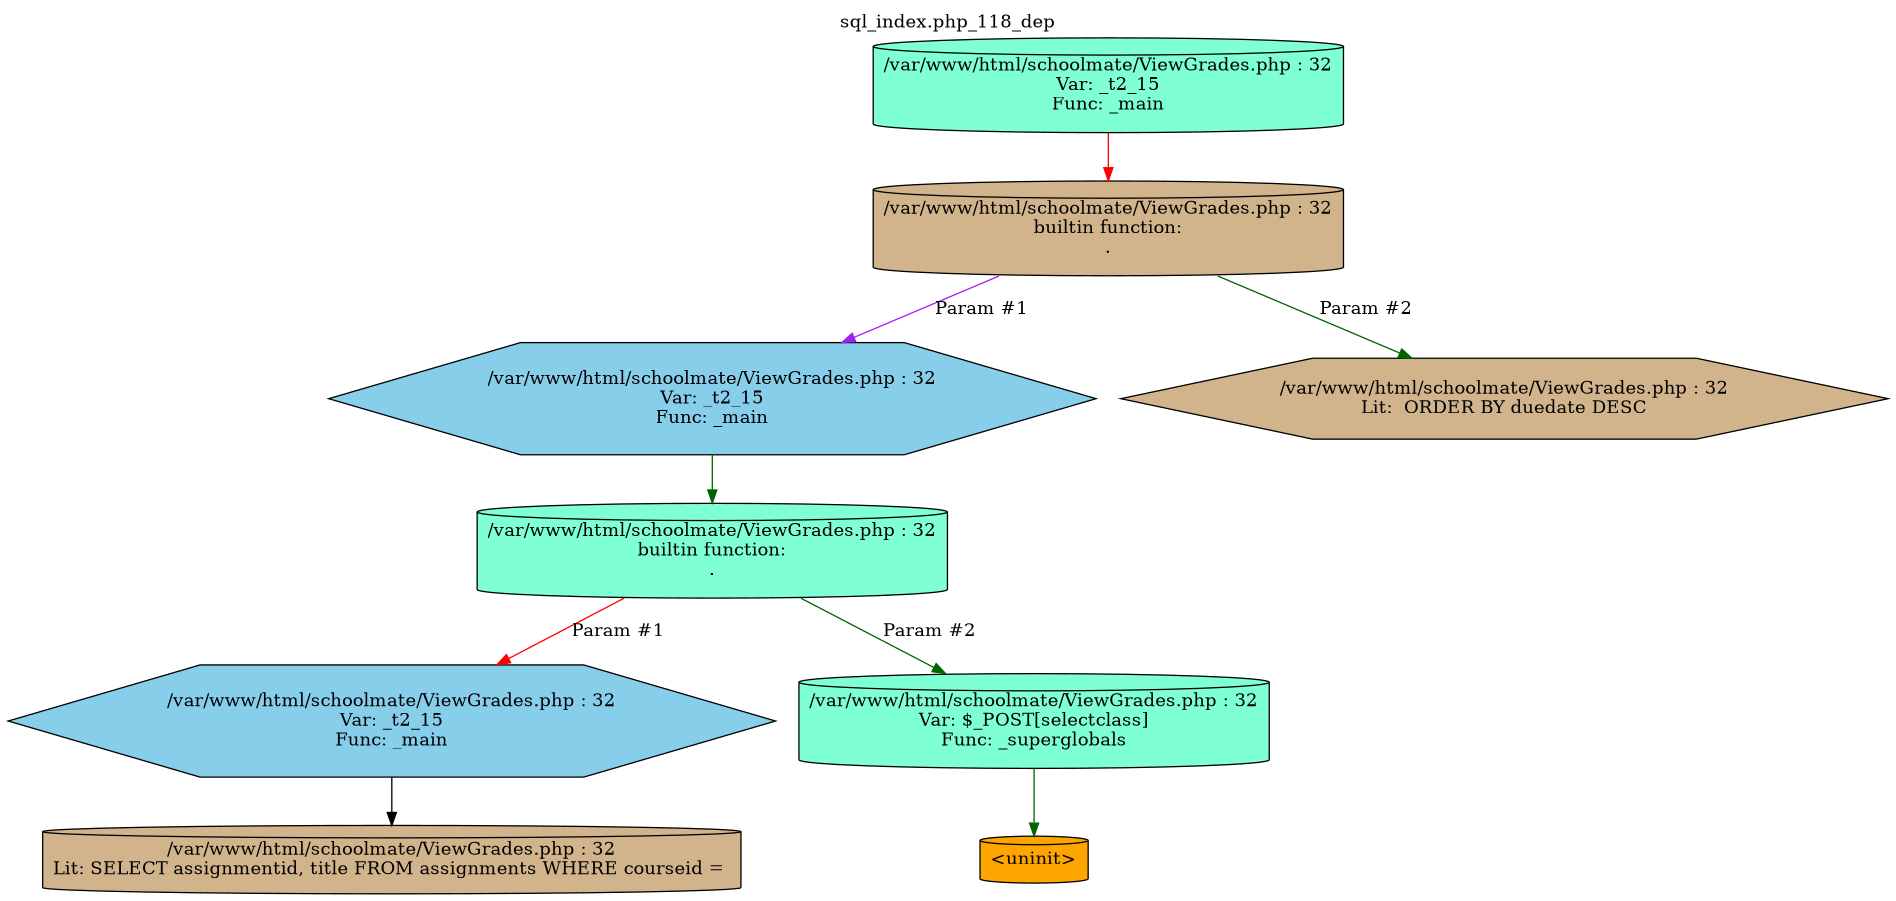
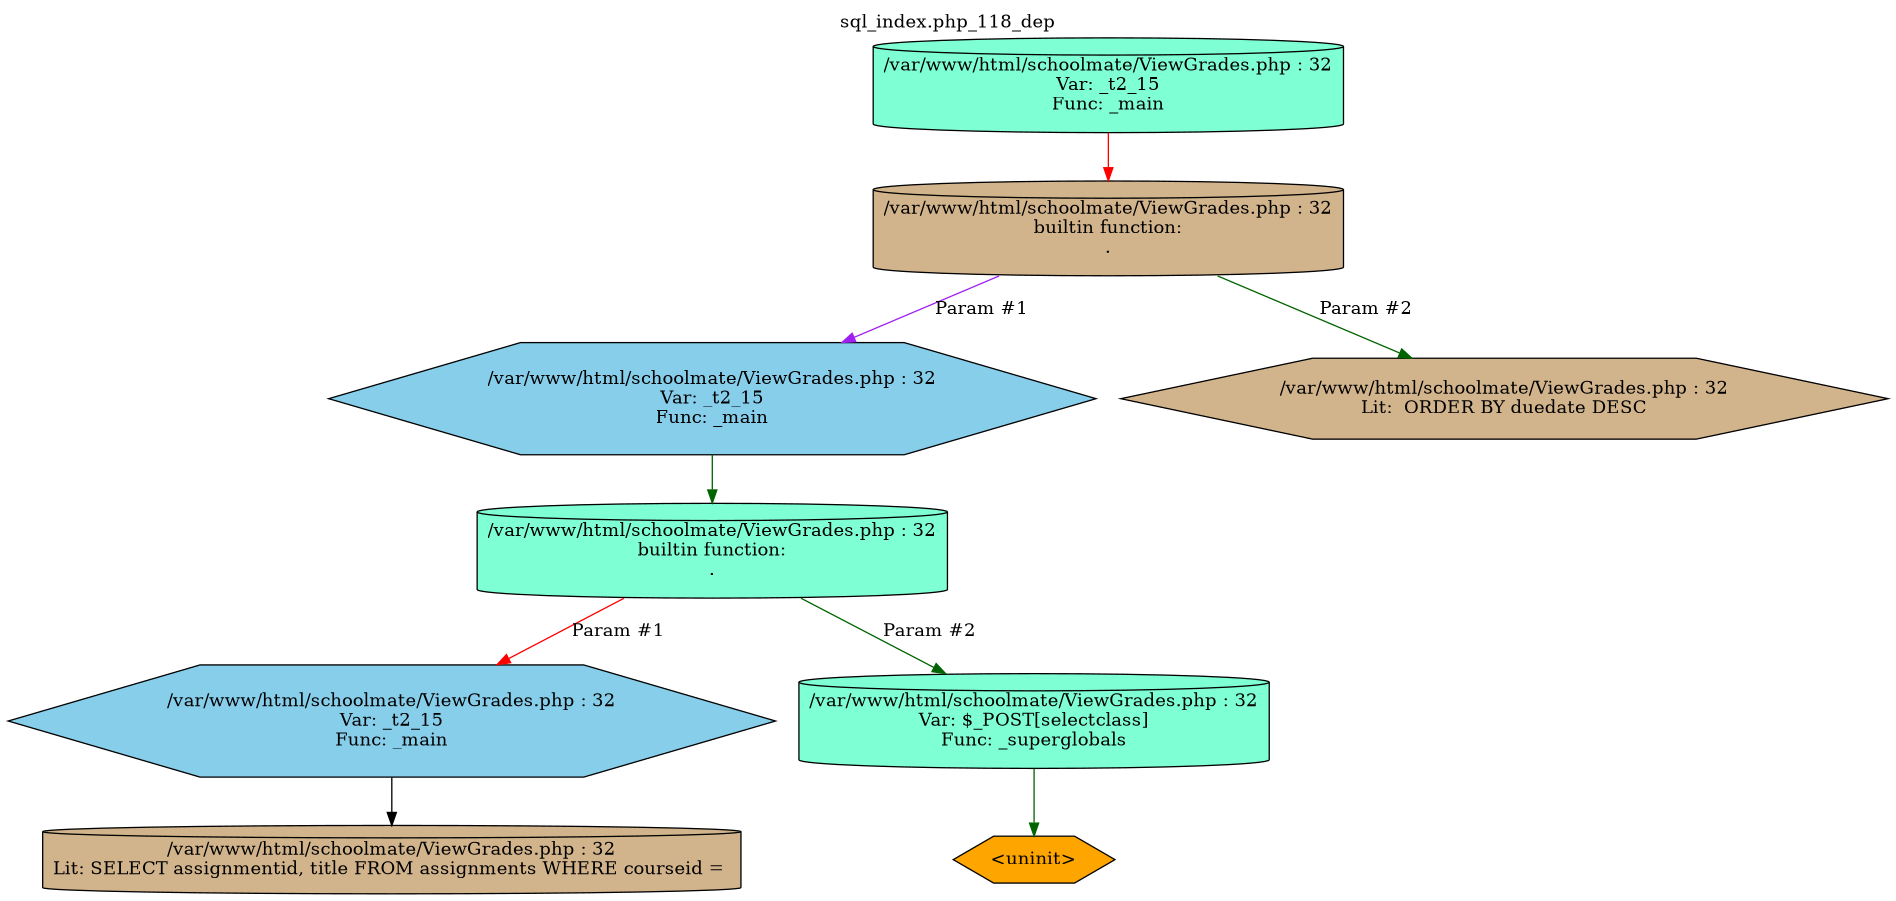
node "<uninit>": shape cylinder -> hexagon
